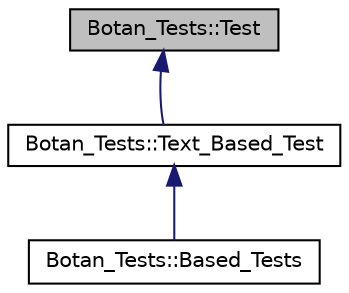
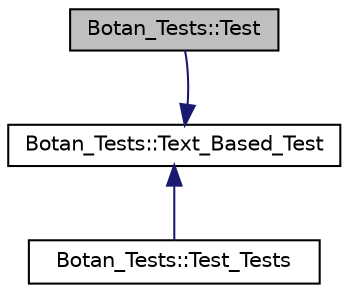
edge "Botan_Tests::Text_Based_Test" -> "Botan_Tests::Test": reversed
node "Botan_Tests::Based_Tests": label "Botan_Tests::Based_Tests" -> "Botan_Tests::Test_Tests"
